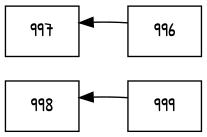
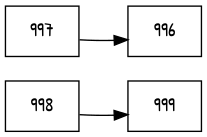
edge "996" -> "997": reversed
edge "999" -> "998": reversed
